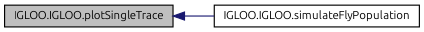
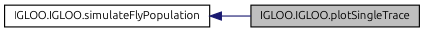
edge "IGLOO.IGLOO.simulateFlyPopulation" -> "IGLOO.IGLOO.plotSingleTrace": reversed
